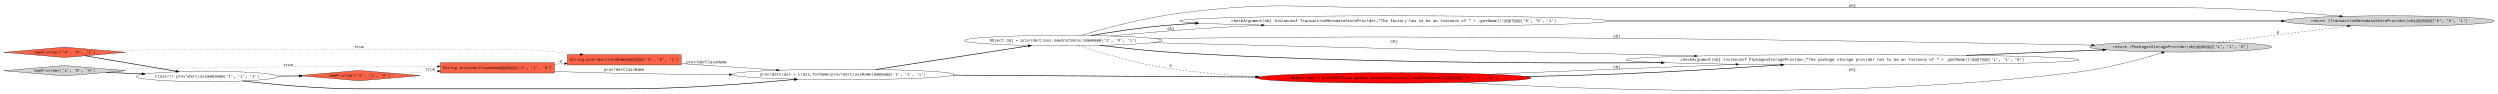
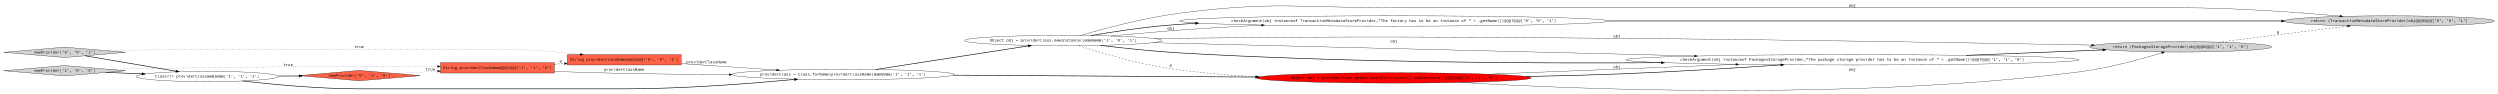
node "newProvider['0', '0', '1']": fillcolor tomato -> lightgray
